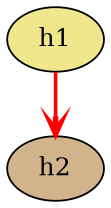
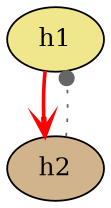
edge "h2" -> "h1": added
